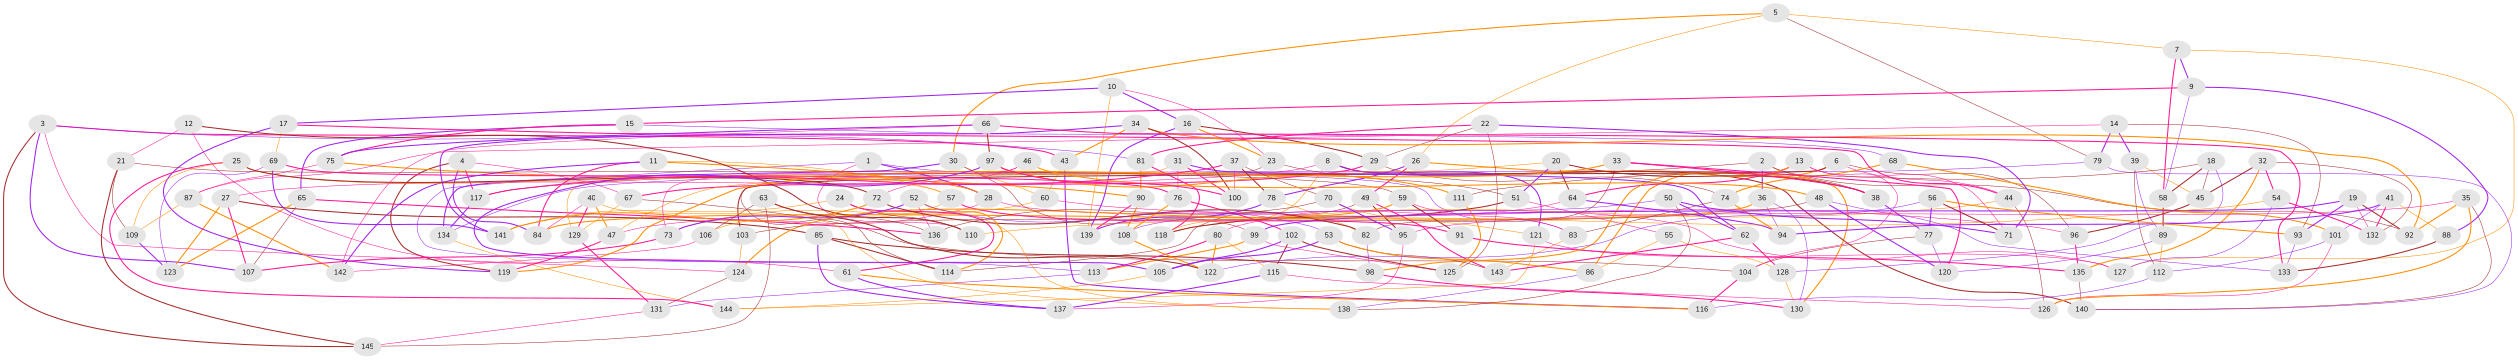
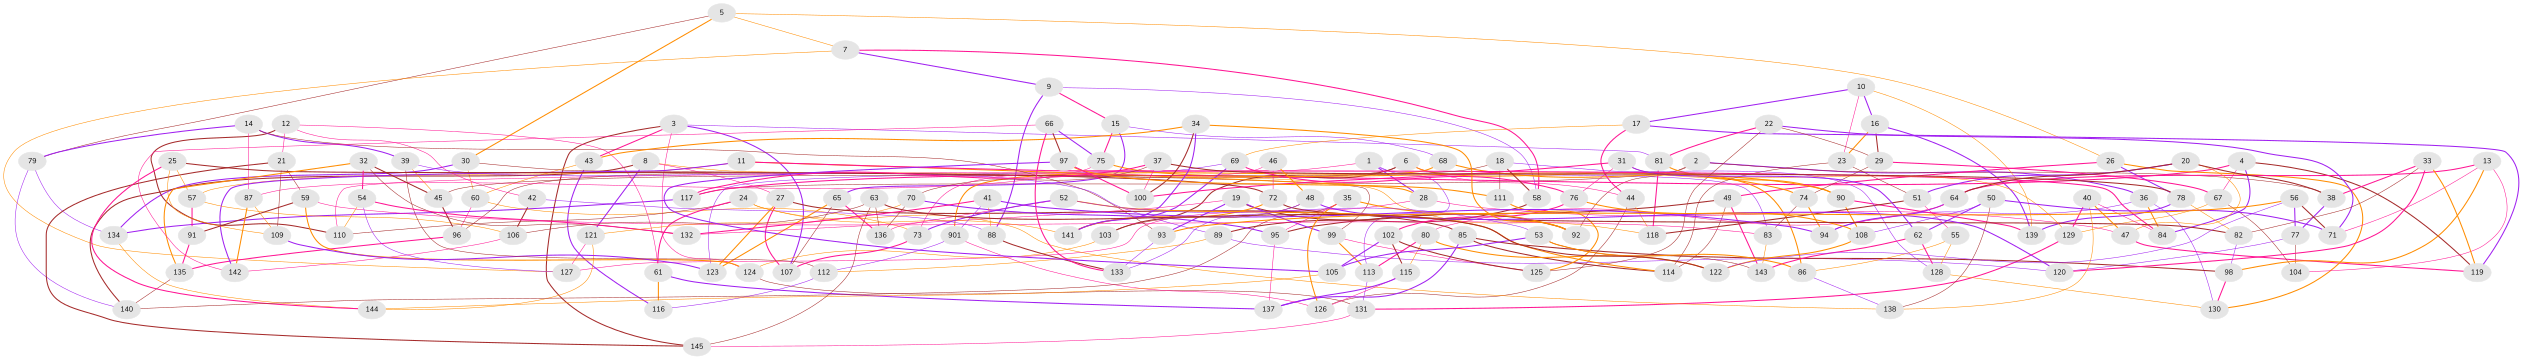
node "42": added
node "101": label "101" -> "901"
edge "104" -- "116": removed
